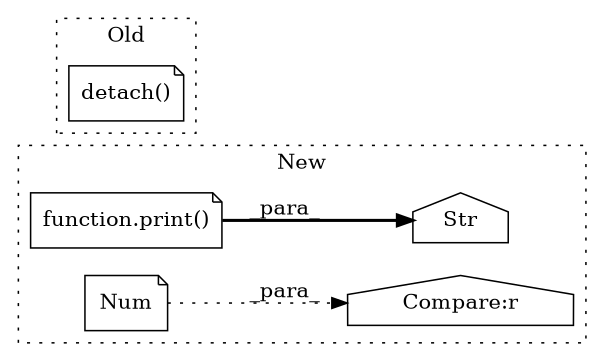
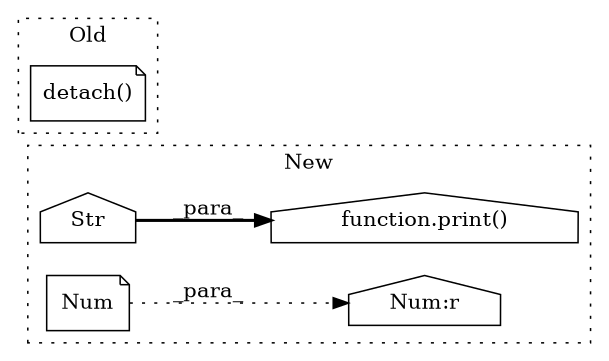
node "function.print()": shape note -> house
edge "function.print()" -> "Str": reversed
node "Compare:r": label "Compare:r" -> "Num:r"
